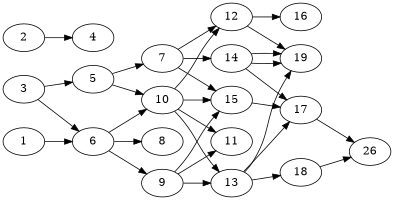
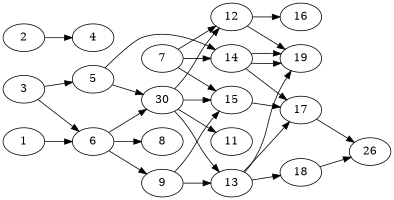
edge "5" -> "7": now "5" -> "14"
node "10": label "10" -> "30"
edge "9" -> "11": removed
